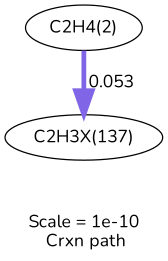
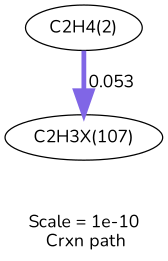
node "C2H3X(137)": label "C2H3X(137)" -> "C2H3X(107)"
